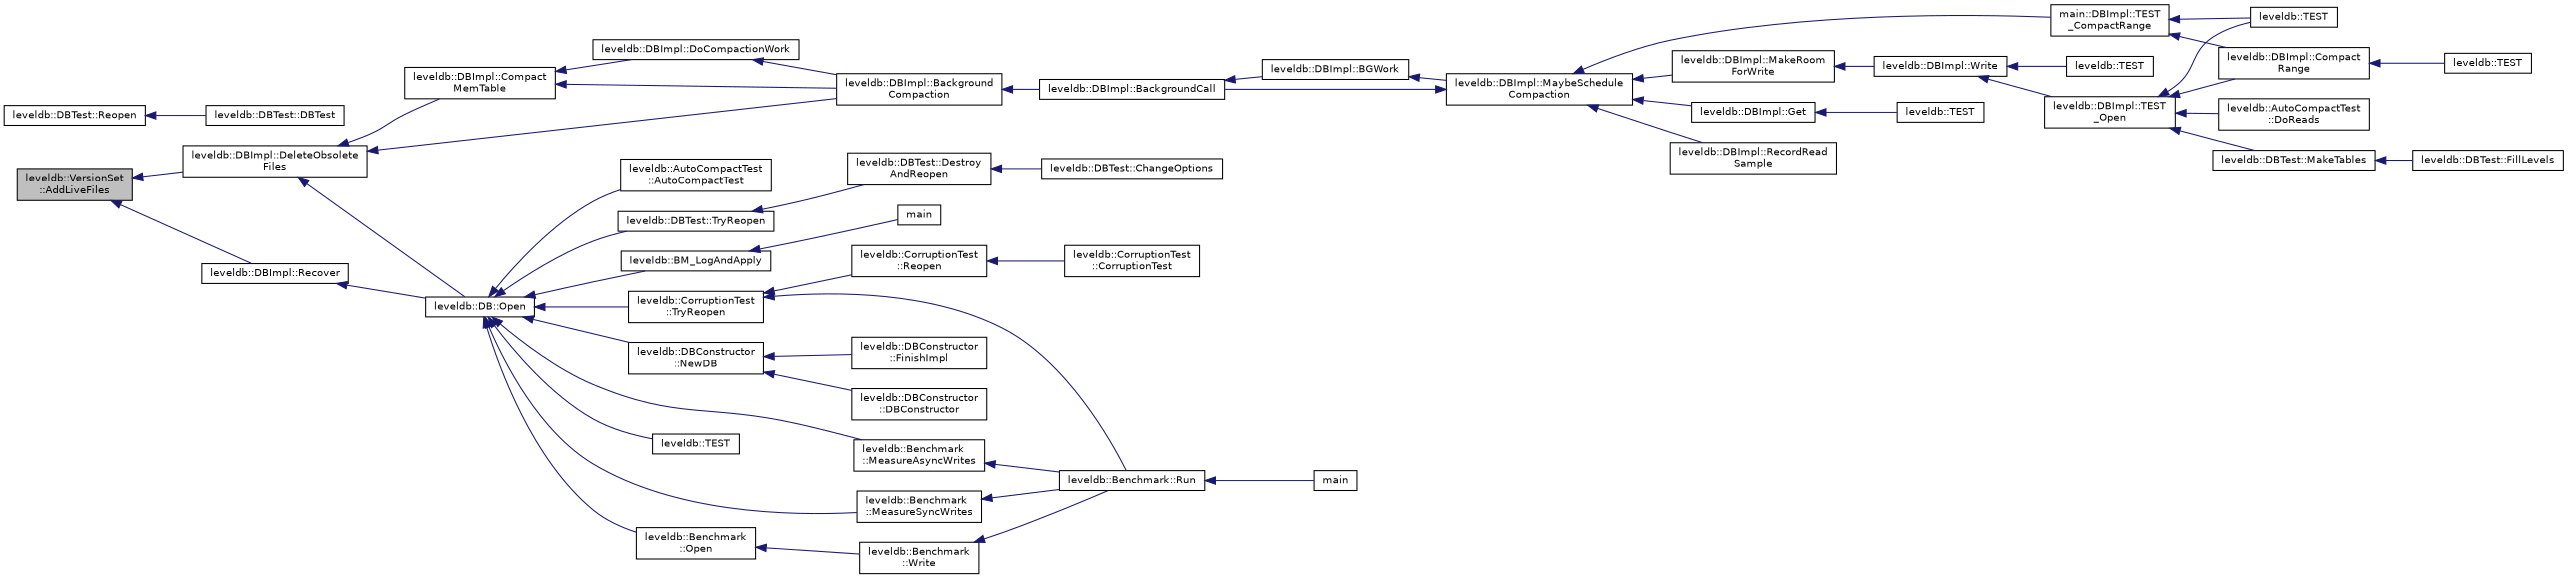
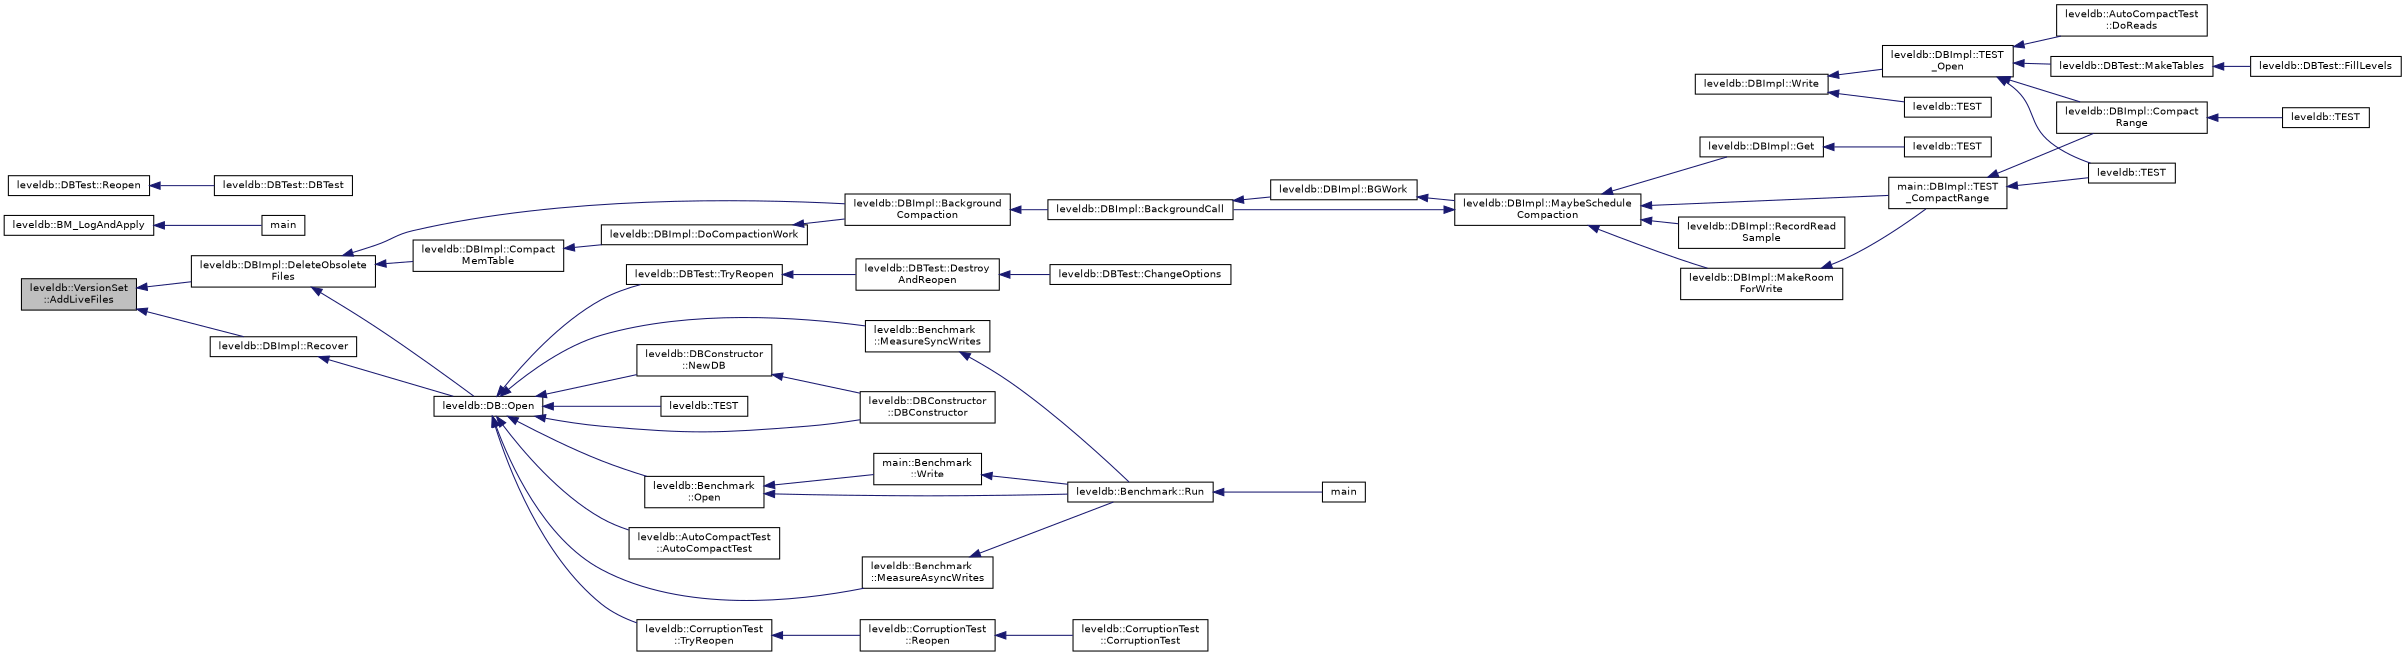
edge "leveldb::DBImpl::Write" -> "leveldb::DBImpl::MakeRoom ForWrite": now "main::DBImpl::TEST _CompactRange" -> "leveldb::DBImpl::MakeRoom ForWrite"
edge "leveldb::DBImpl::Background Compaction" -> "leveldb::DBImpl::Compact MemTable": removed
edge "leveldb::BM_LogAndApply" -> "leveldb::DB::Open": now "leveldb::DBConstructor ::DBConstructor" -> "leveldb::DB::Open"
edge "leveldb::Benchmark::Run" -> "leveldb::CorruptionTest ::TryReopen": now "leveldb::Benchmark::Run" -> "leveldb::Benchmark ::Open"
node "leveldb::DBConstructor ::FinishImpl": removed
node "leveldb::Benchmark ::Write": label "leveldb::Benchmark ::Write" -> "main::Benchmark ::Write"
